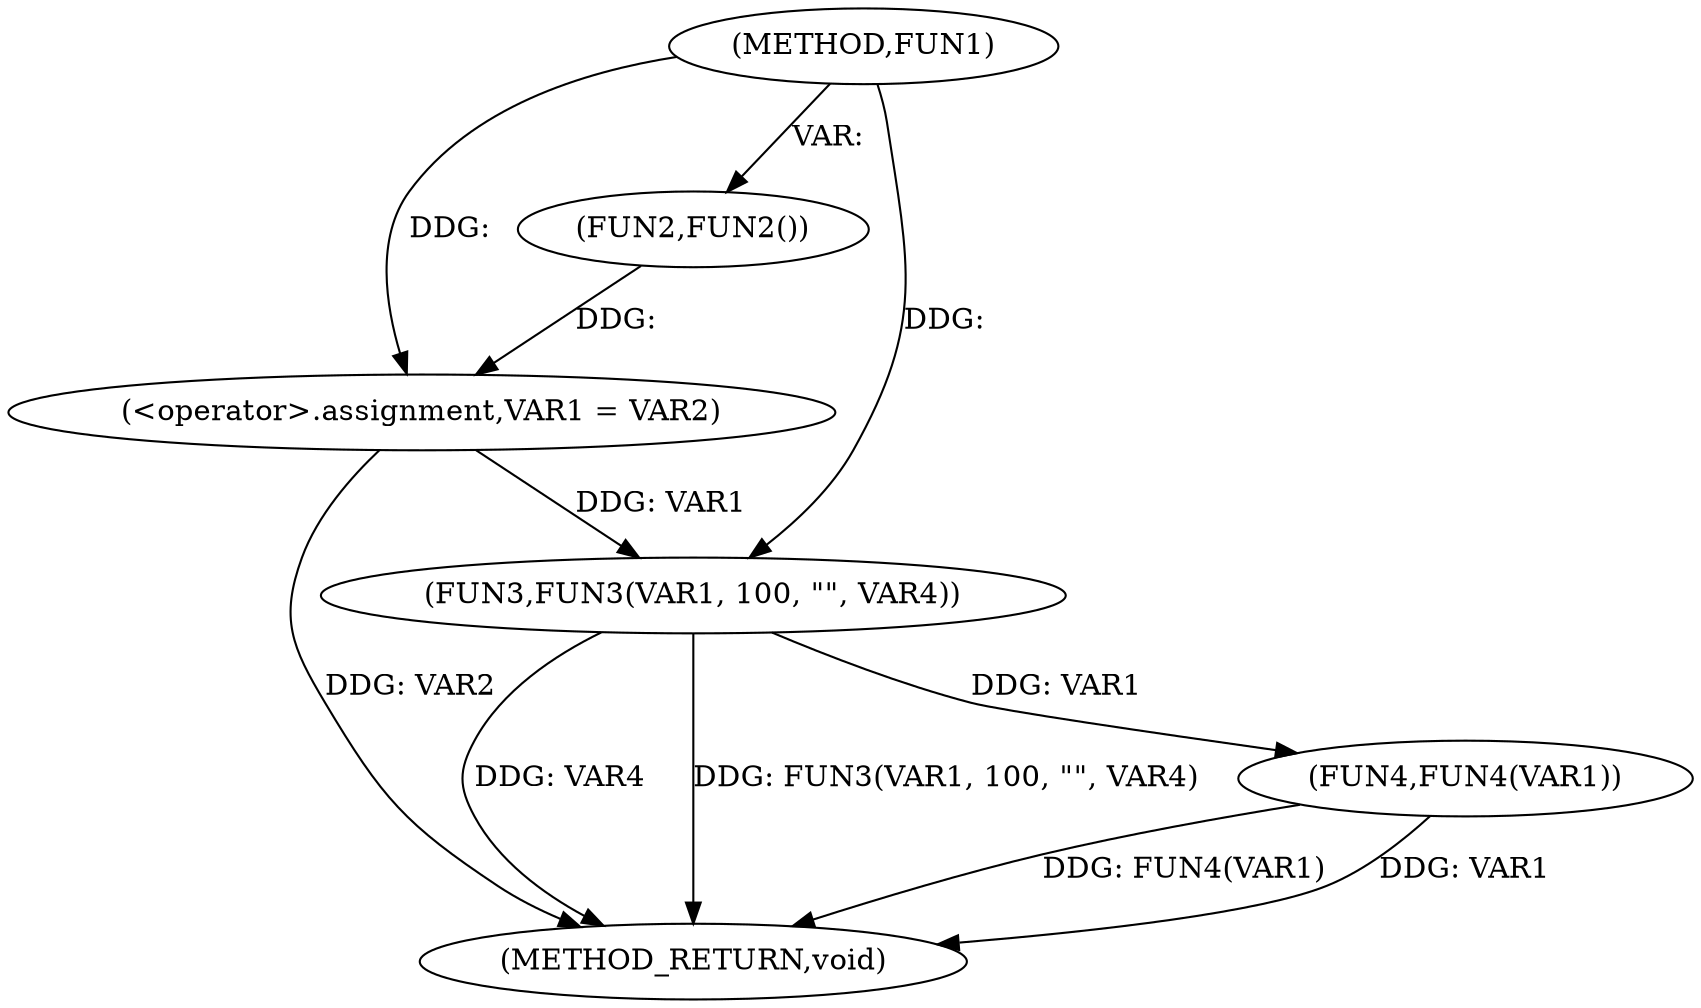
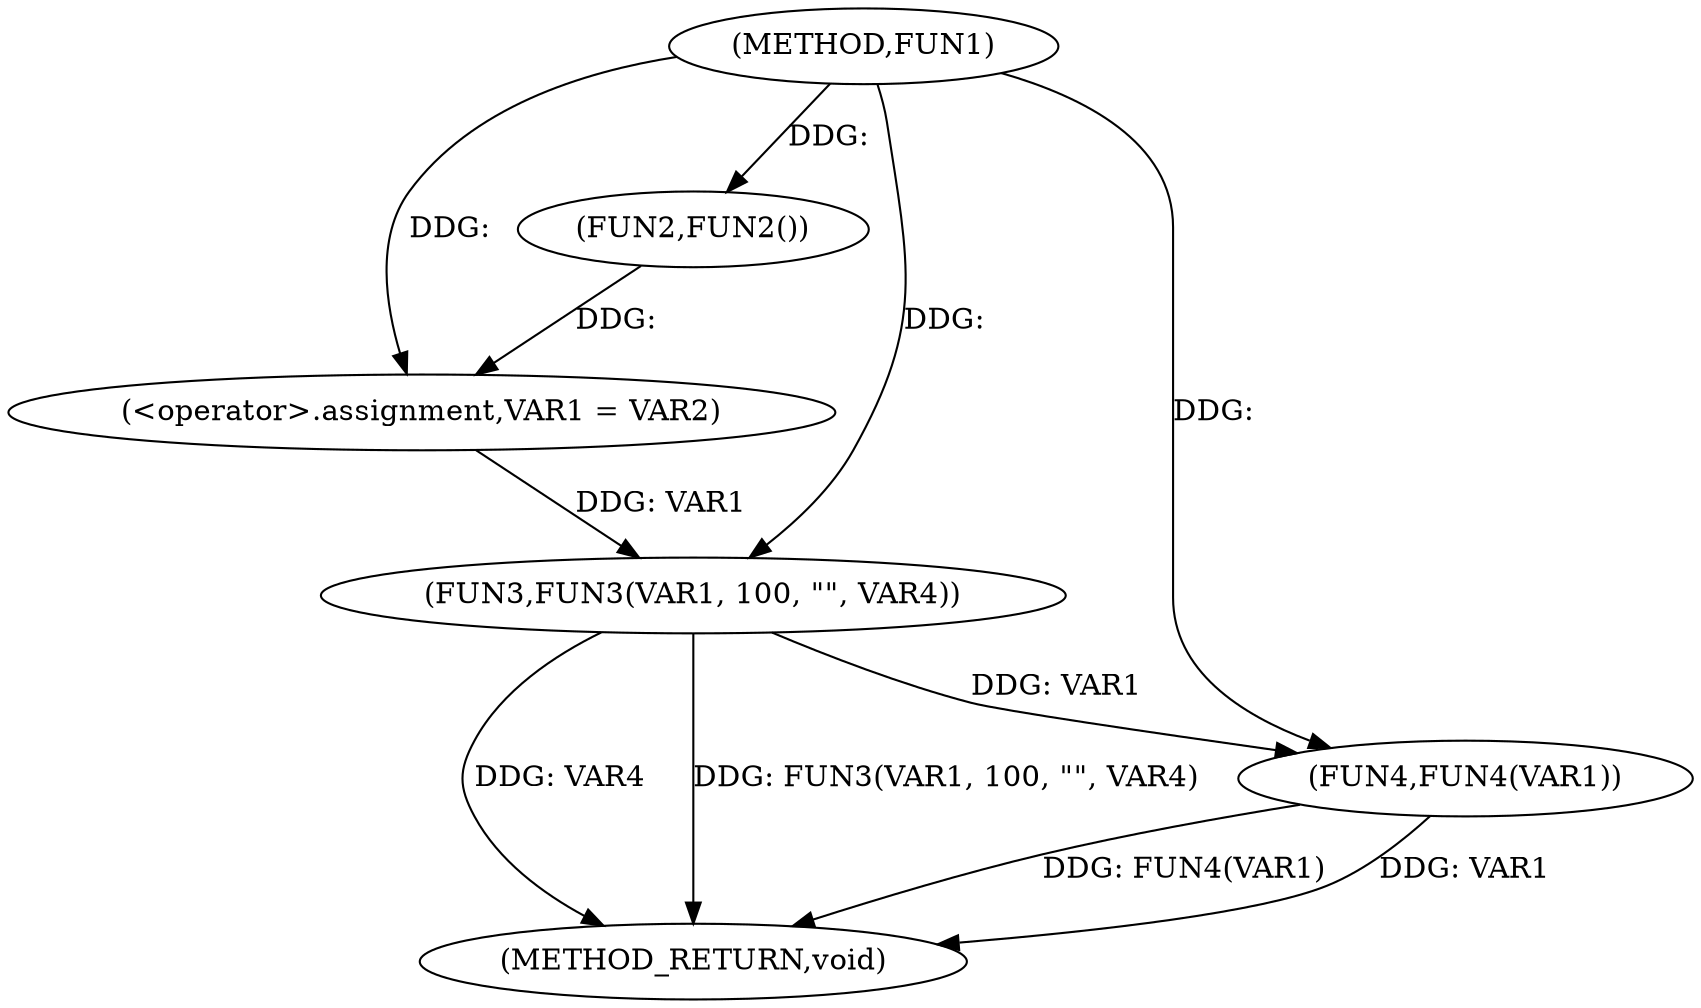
edge "(METHOD,FUN1)" -> "(FUN2,FUN2())": label "VAR: " -> "DDG: "
edge "(METHOD,FUN1)" -> "(FUN4,FUN4(VAR1))": added, label "DDG:"
edge "(<operator>.assignment,VAR1 = VAR2)" -> "(METHOD_RETURN,void)": removed, label "DDG: VAR2"
